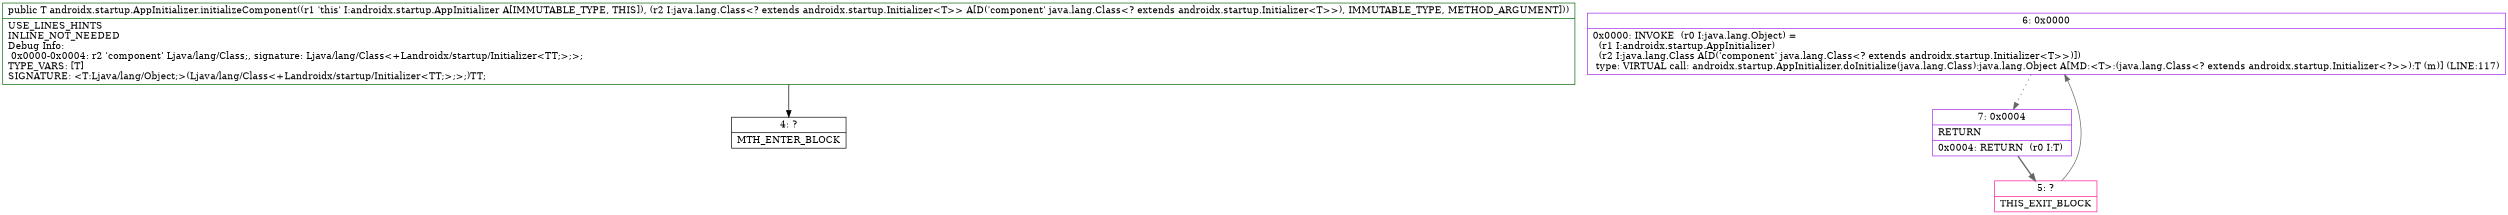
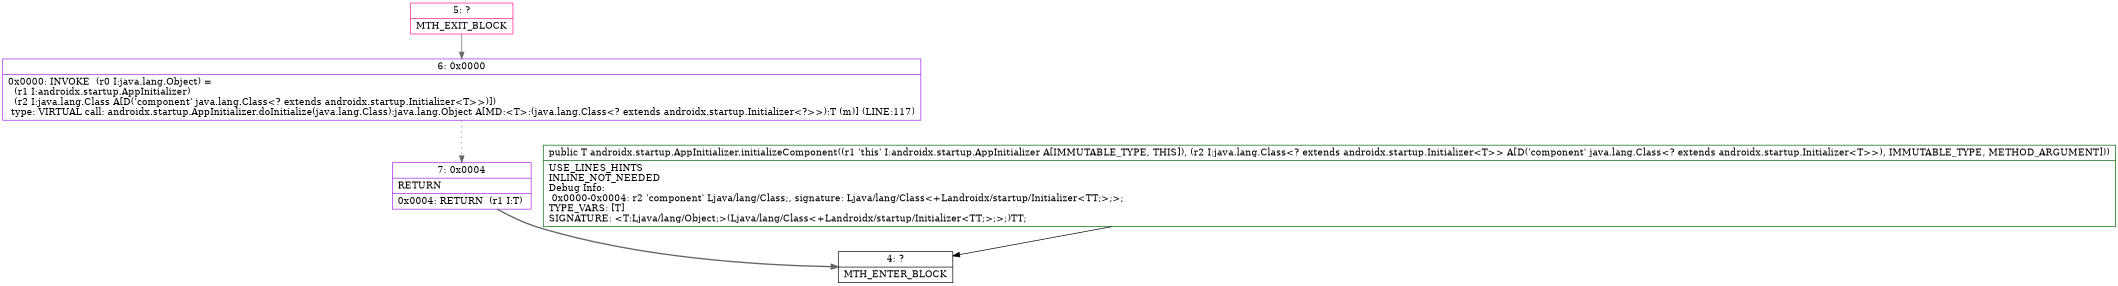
node "7: 0x0004": text "0x0004: RETURN  (r0 I:T)" -> "0x0004: RETURN  (r1 I:T)"
edge "7: 0x0004" -> "5: ?": now "7: 0x0004" -> "4: ?"
node "5: ?": text "THIS_EXIT_BLOCK" -> "MTH_EXIT_BLOCK"
